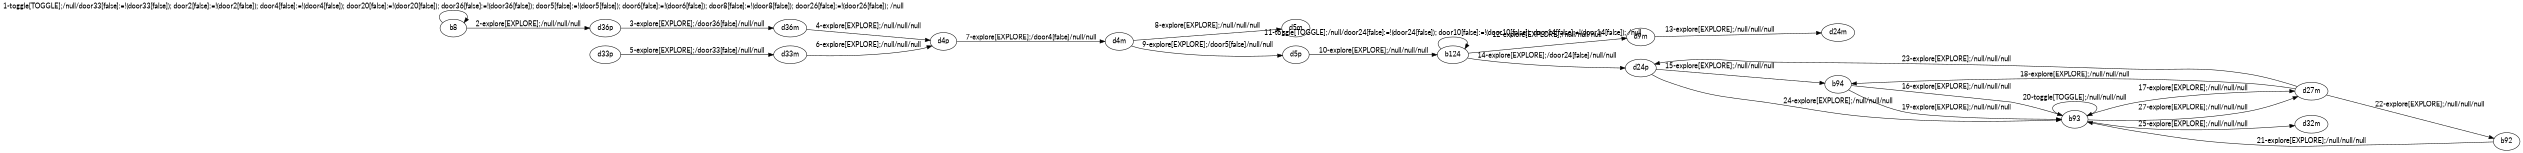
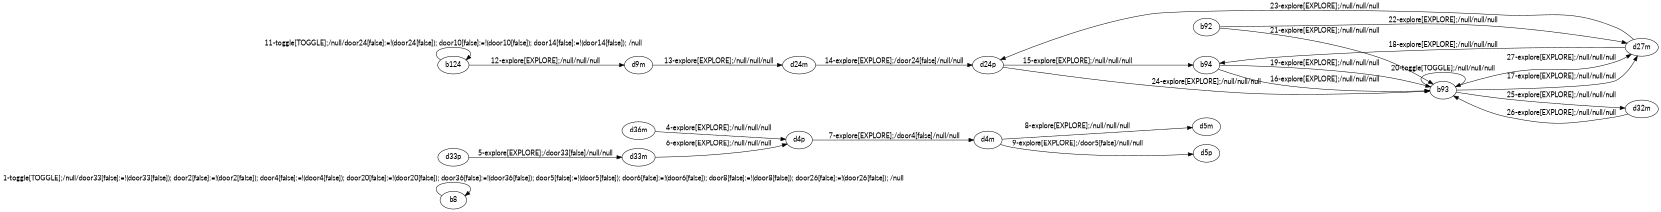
node "d36p": removed
edge "d5p" -> "b124": removed, label "10-explore[EXPLORE];/null/null/null"
edge "b124" -> "d24p": now "d24m" -> "d24p"
edge "d27m" -> "b92": reversed
edge "d32m" -> "b93": added, label "26-explore[EXPLORE];/null/null/null"
